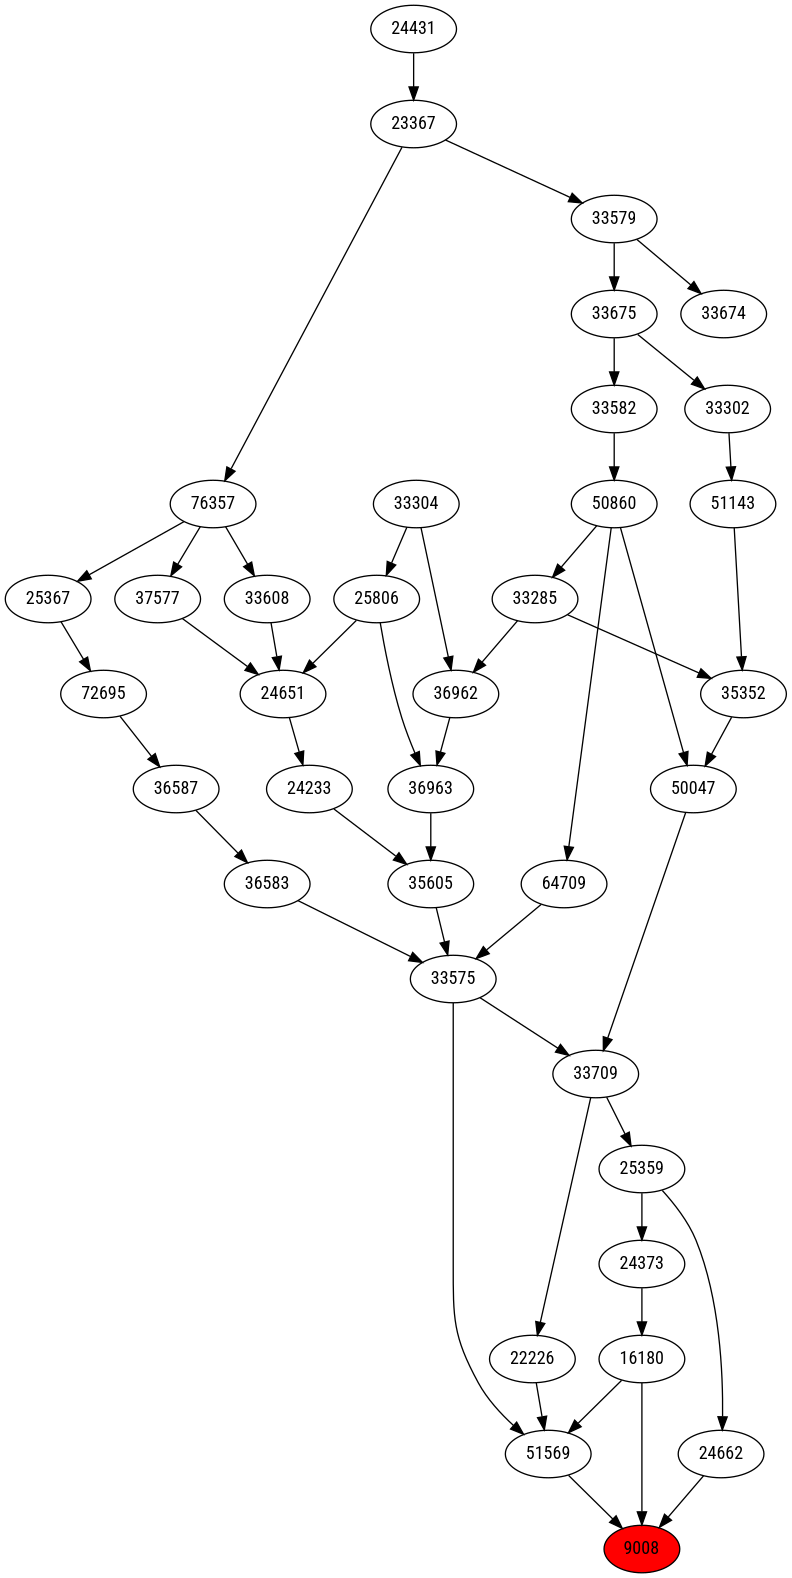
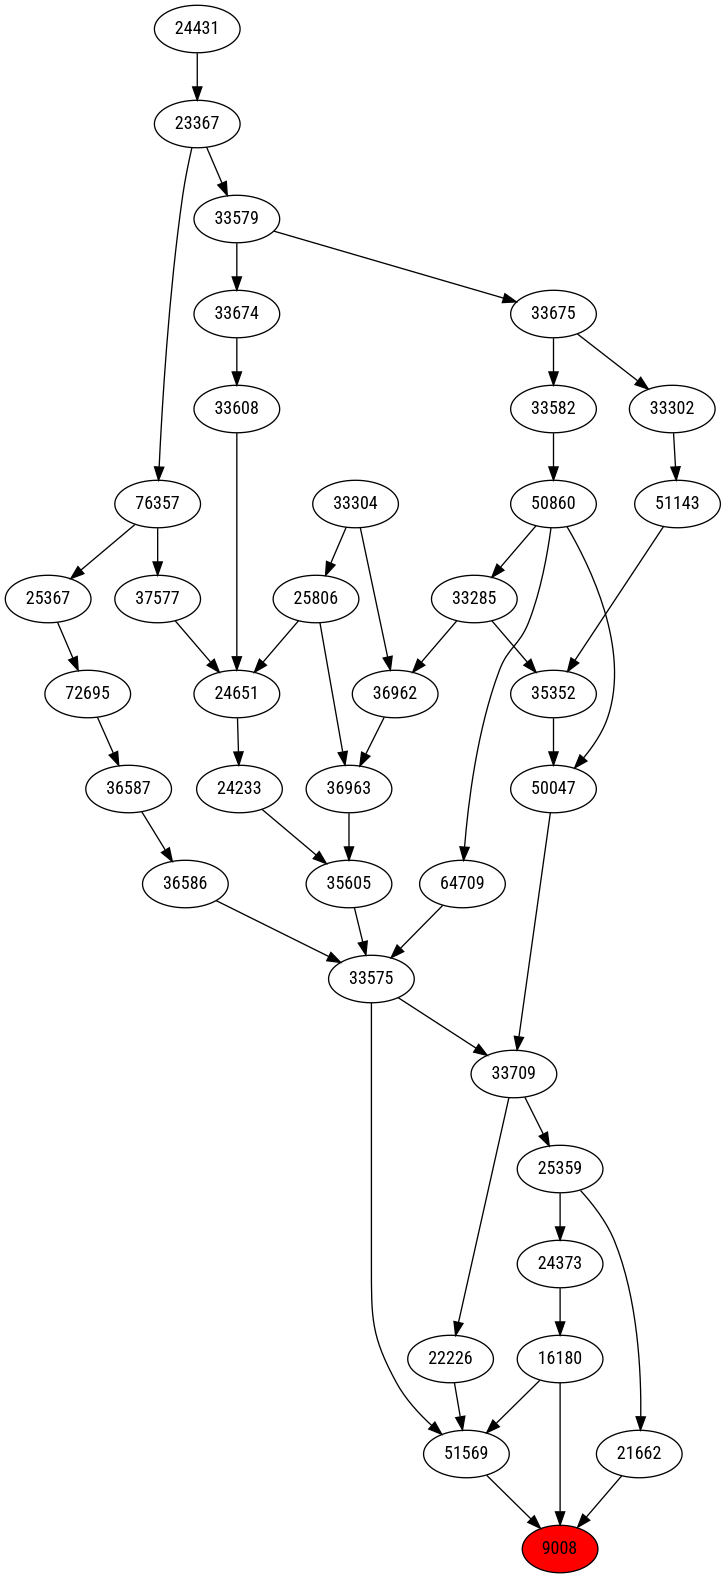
edge "76357" -> "33608": now "33674" -> "33608"
node "36583": label "36583" -> "36586"
node "24662": label "24662" -> "21662"
